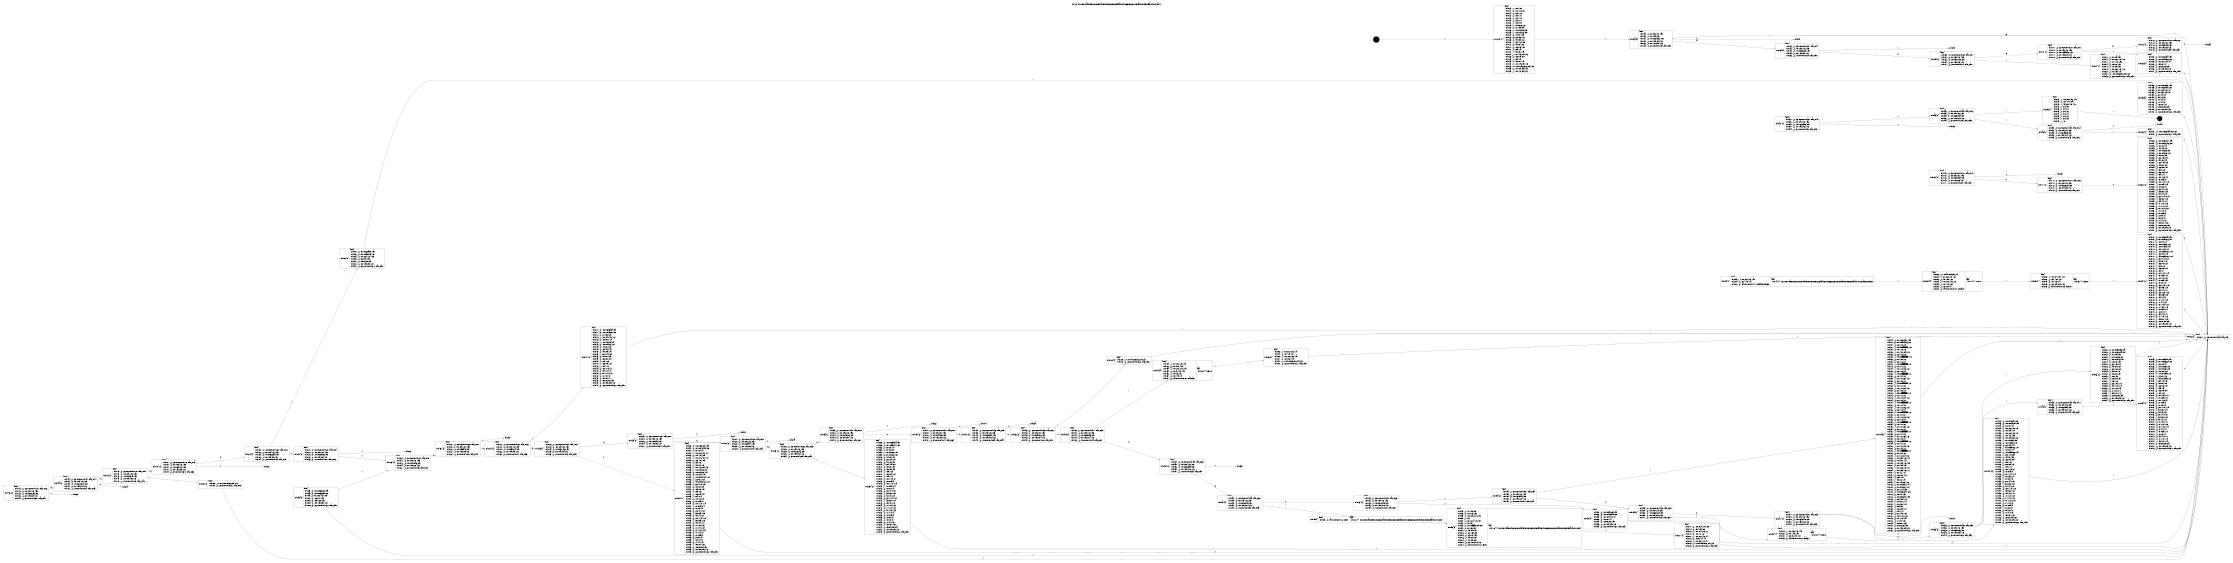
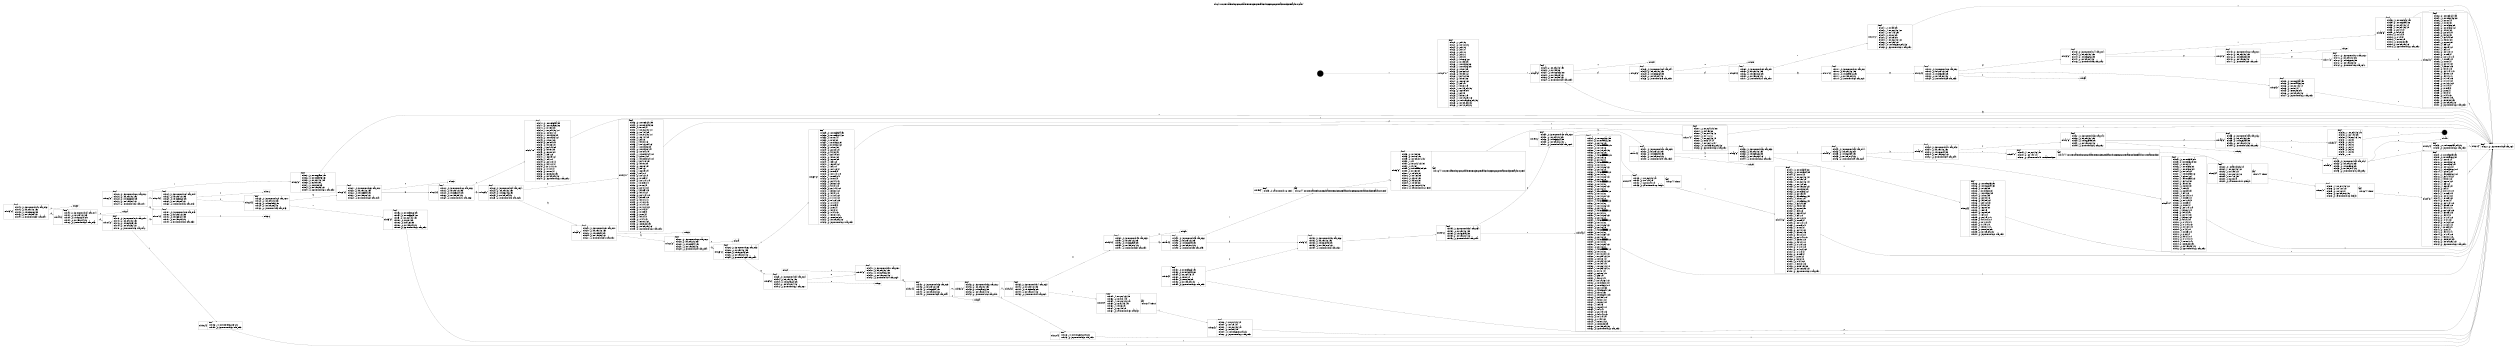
edge "0x401707 [28]" -> "0x401c5b [30]": now "0x401723 [28]" -> "0x401c5b [30]"
node "0x40173f [28]": added
node "0x401a6b [28]": added
edge "0x40191b [28]" -> "0x401c79": reversed
edge "0x4017e7 [28]" -> "0x401803 [28]": reversed
edge "0x401df5 [30]" -> "0x40183b [28]": reversed
edge "0x4019c3 [28]" -> "0x401fc0 [30]": reversed
